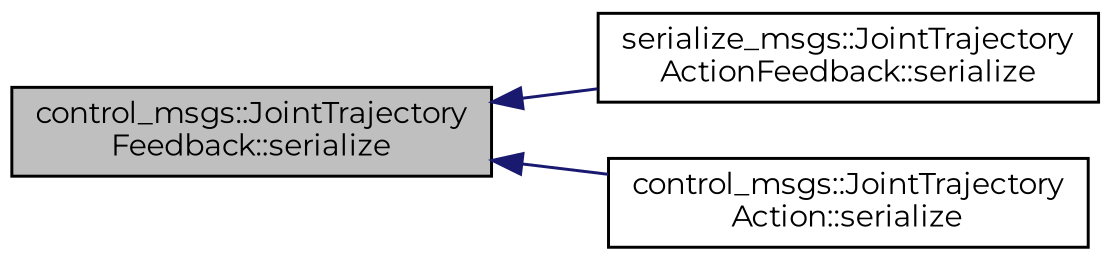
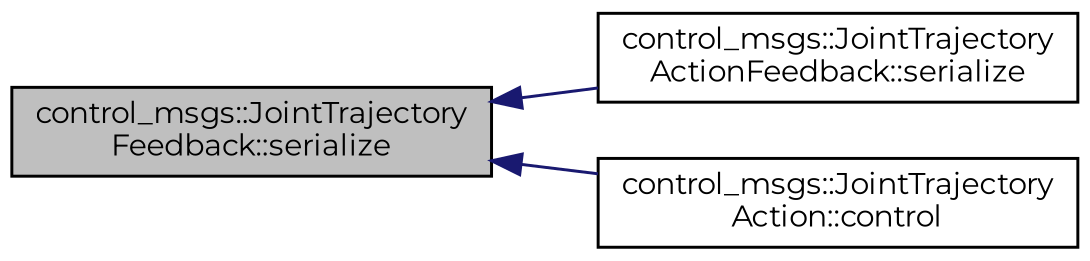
node "serialize_msgs::JointTrajectory ActionFeedback::serialize": label "serialize_msgs::JointTrajectory ActionFeedback::serialize" -> "control_msgs::JointTrajectory ActionFeedback::serialize"
node "control_msgs::JointTrajectory Action::serialize": label "control_msgs::JointTrajectory Action::serialize" -> "control_msgs::JointTrajectory Action::control"
